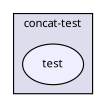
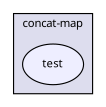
cluster "concat-test": label "concat-test" -> "concat-map"
